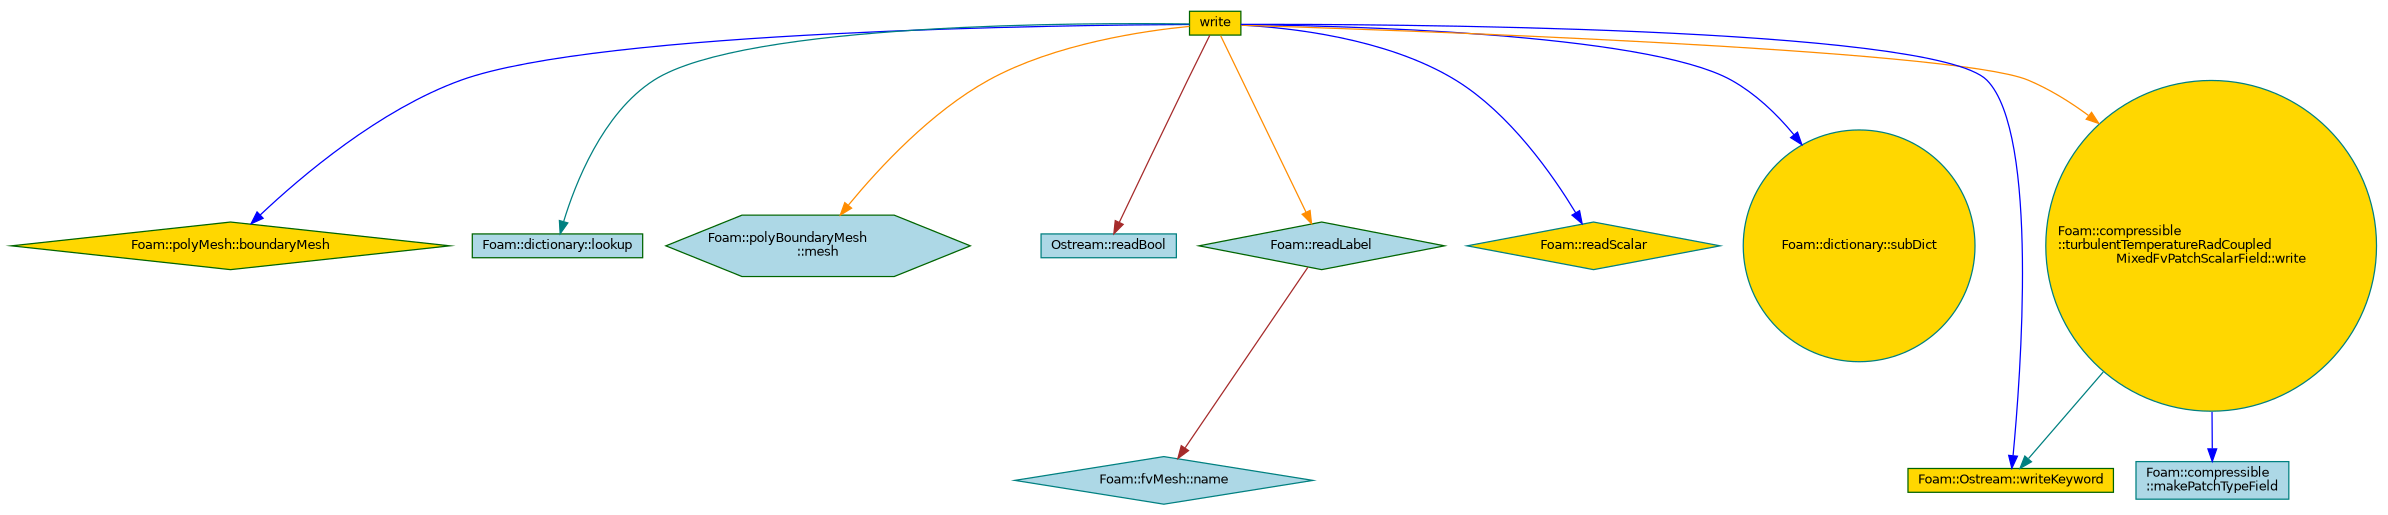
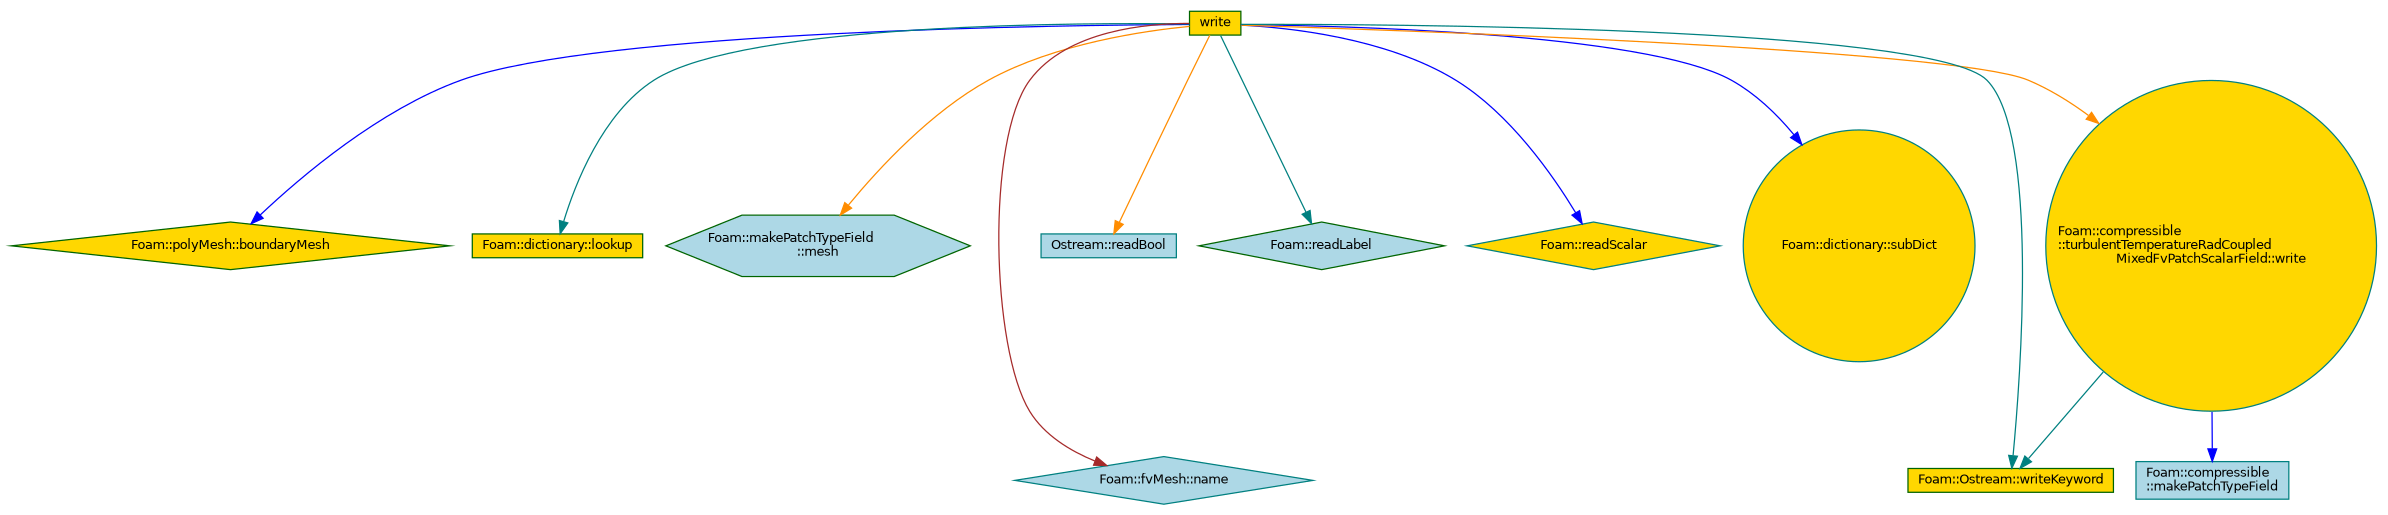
edge "write" -> "Foam::Ostream::writeKeyword": color blue -> teal
edge "write" -> "Foam::readLabel": color darkorange -> teal
edge "write" -> "Ostream::readBool": color brown -> darkorange
node "Foam::dictionary::lookup": fillcolor lightblue -> gold
node "Foam::polyBoundaryMesh ::mesh": label "Foam::polyBoundaryMesh ::mesh" -> "Foam::makePatchTypeField ::mesh"
edge "Foam::readLabel" -> "Foam::fvMesh::name": now "write" -> "Foam::fvMesh::name"
